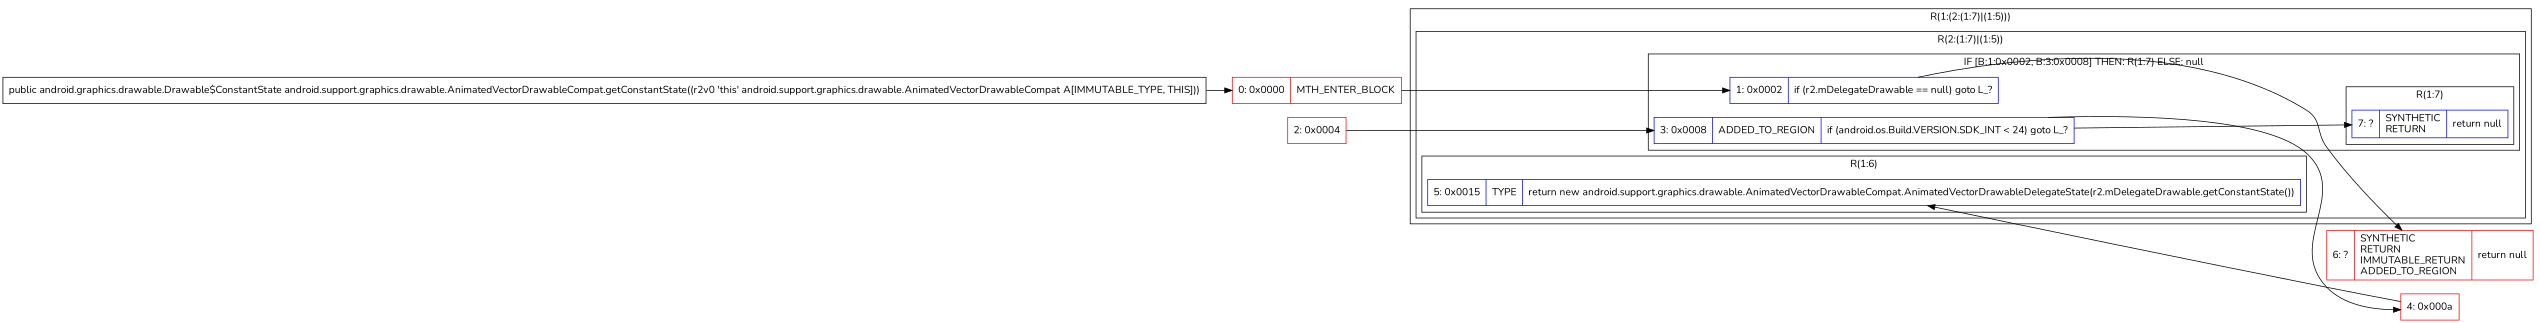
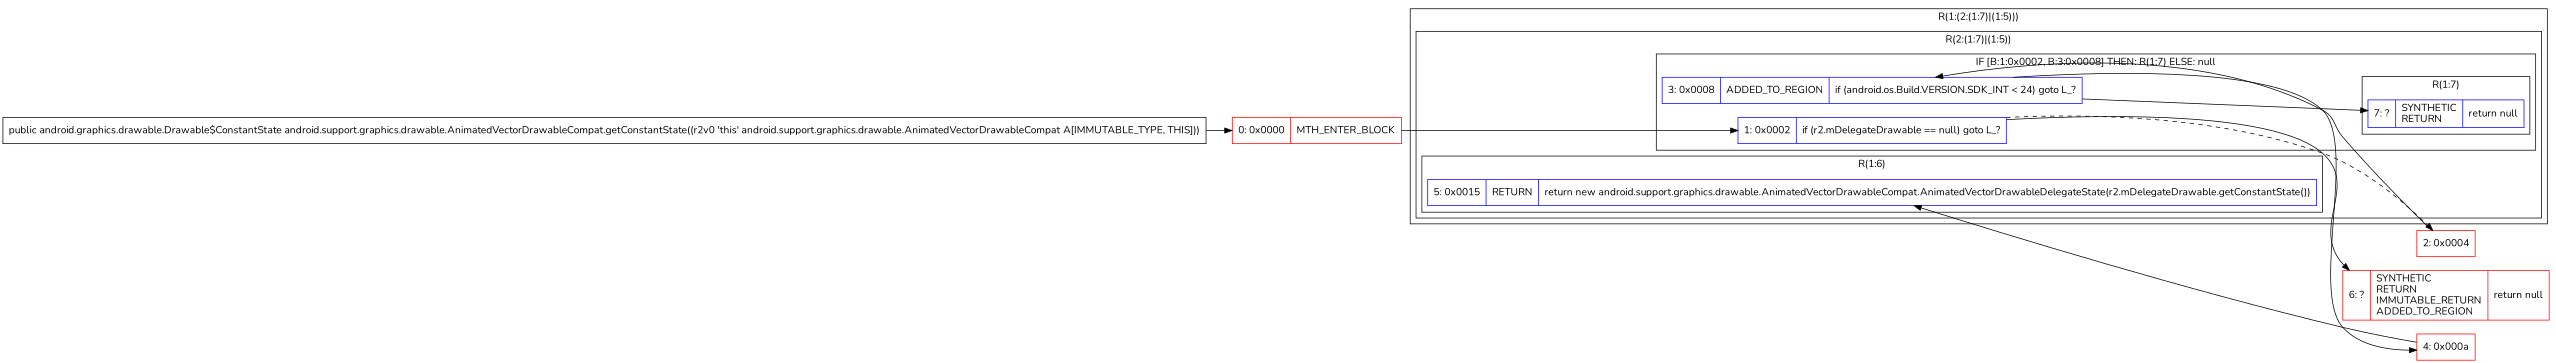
edge "1: 0x0002" -> "2: 0x0004": added
node "5: 0x0015": text "TYPE" -> "RETURN"
